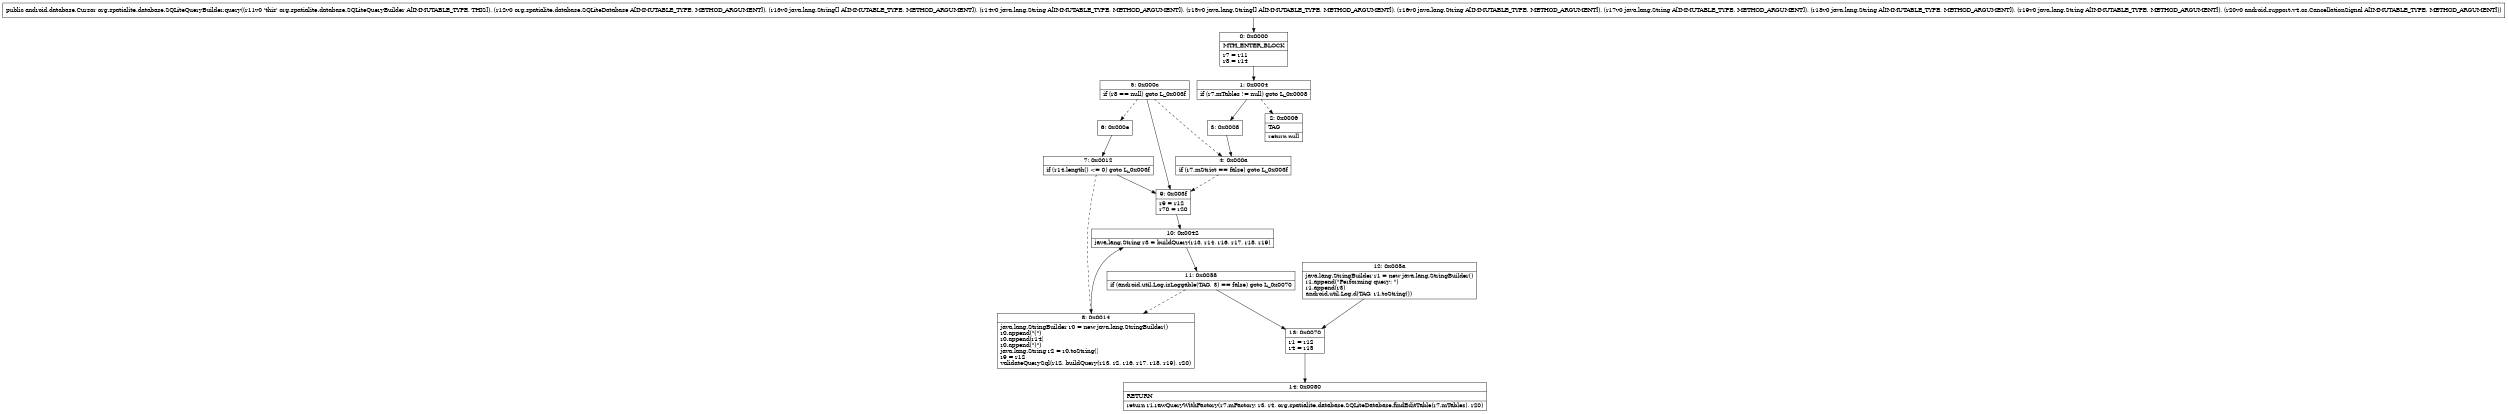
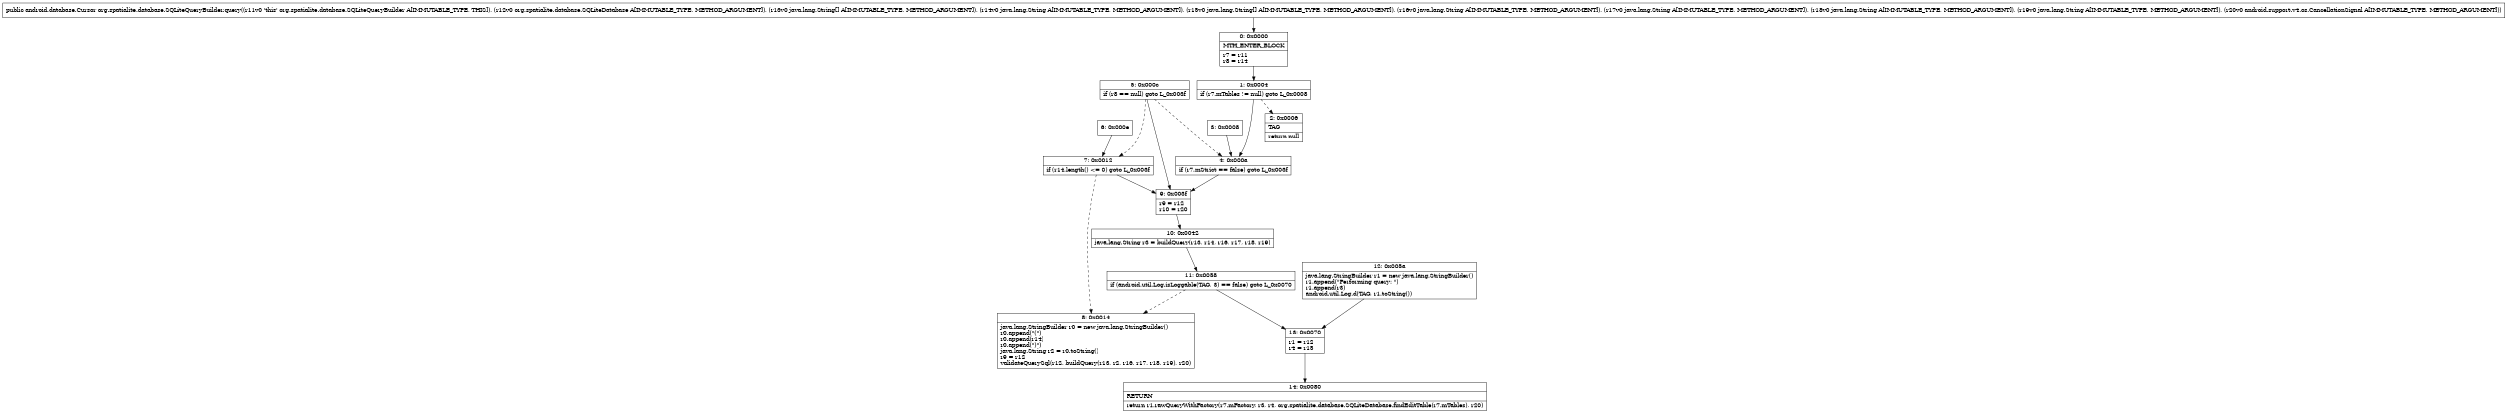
edge "5: 0x000c" -> "6: 0x000e": now "5: 0x000c" -> "7: 0x0012"
edge "1: 0x0004" -> "3: 0x0008": now "1: 0x0004" -> "4: 0x000a"
edge "4: 0x000a" -> "9: 0x003f": style dashed -> solid
node "9: 0x003f": text "r70 = r20" -> "r10 = r20"
edge "8: 0x0014" -> "10: 0x0042": removed
